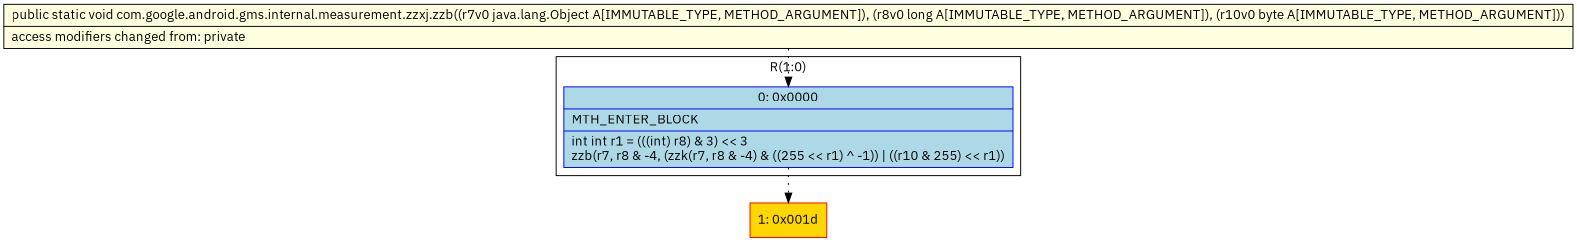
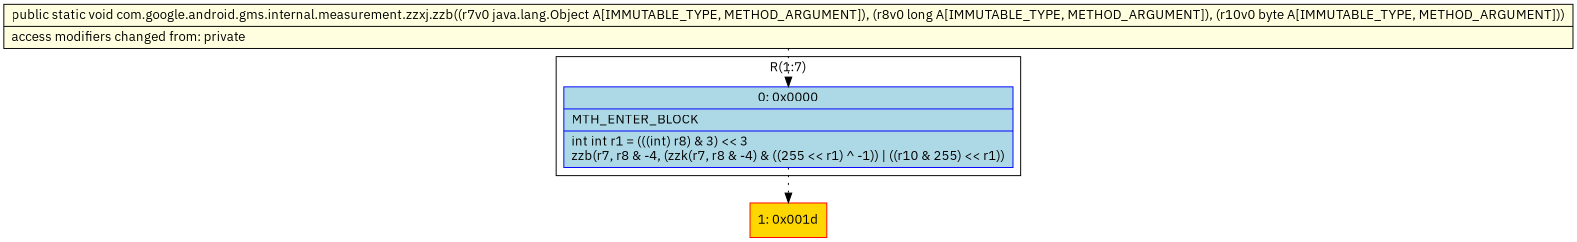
cluster "R(1:0)": label "R(1:0)" -> "R(1:7)"
